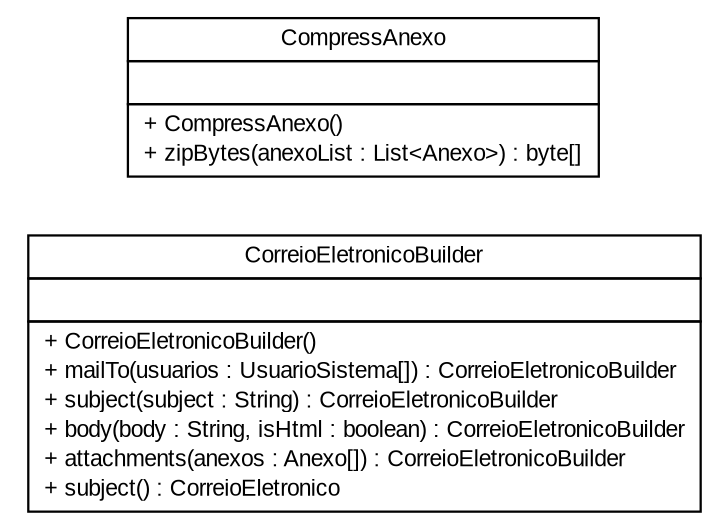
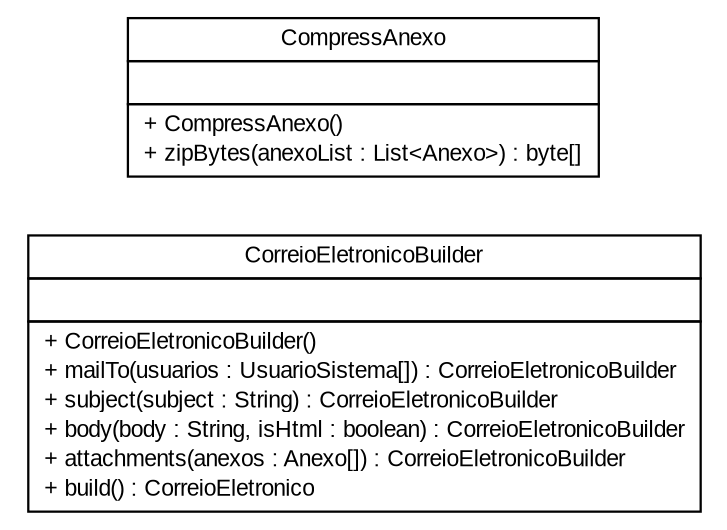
node "CorreioEletronicoBuilder": text "+ subject() : CorreioEletronico" -> "+ build() : CorreioEletronico"
